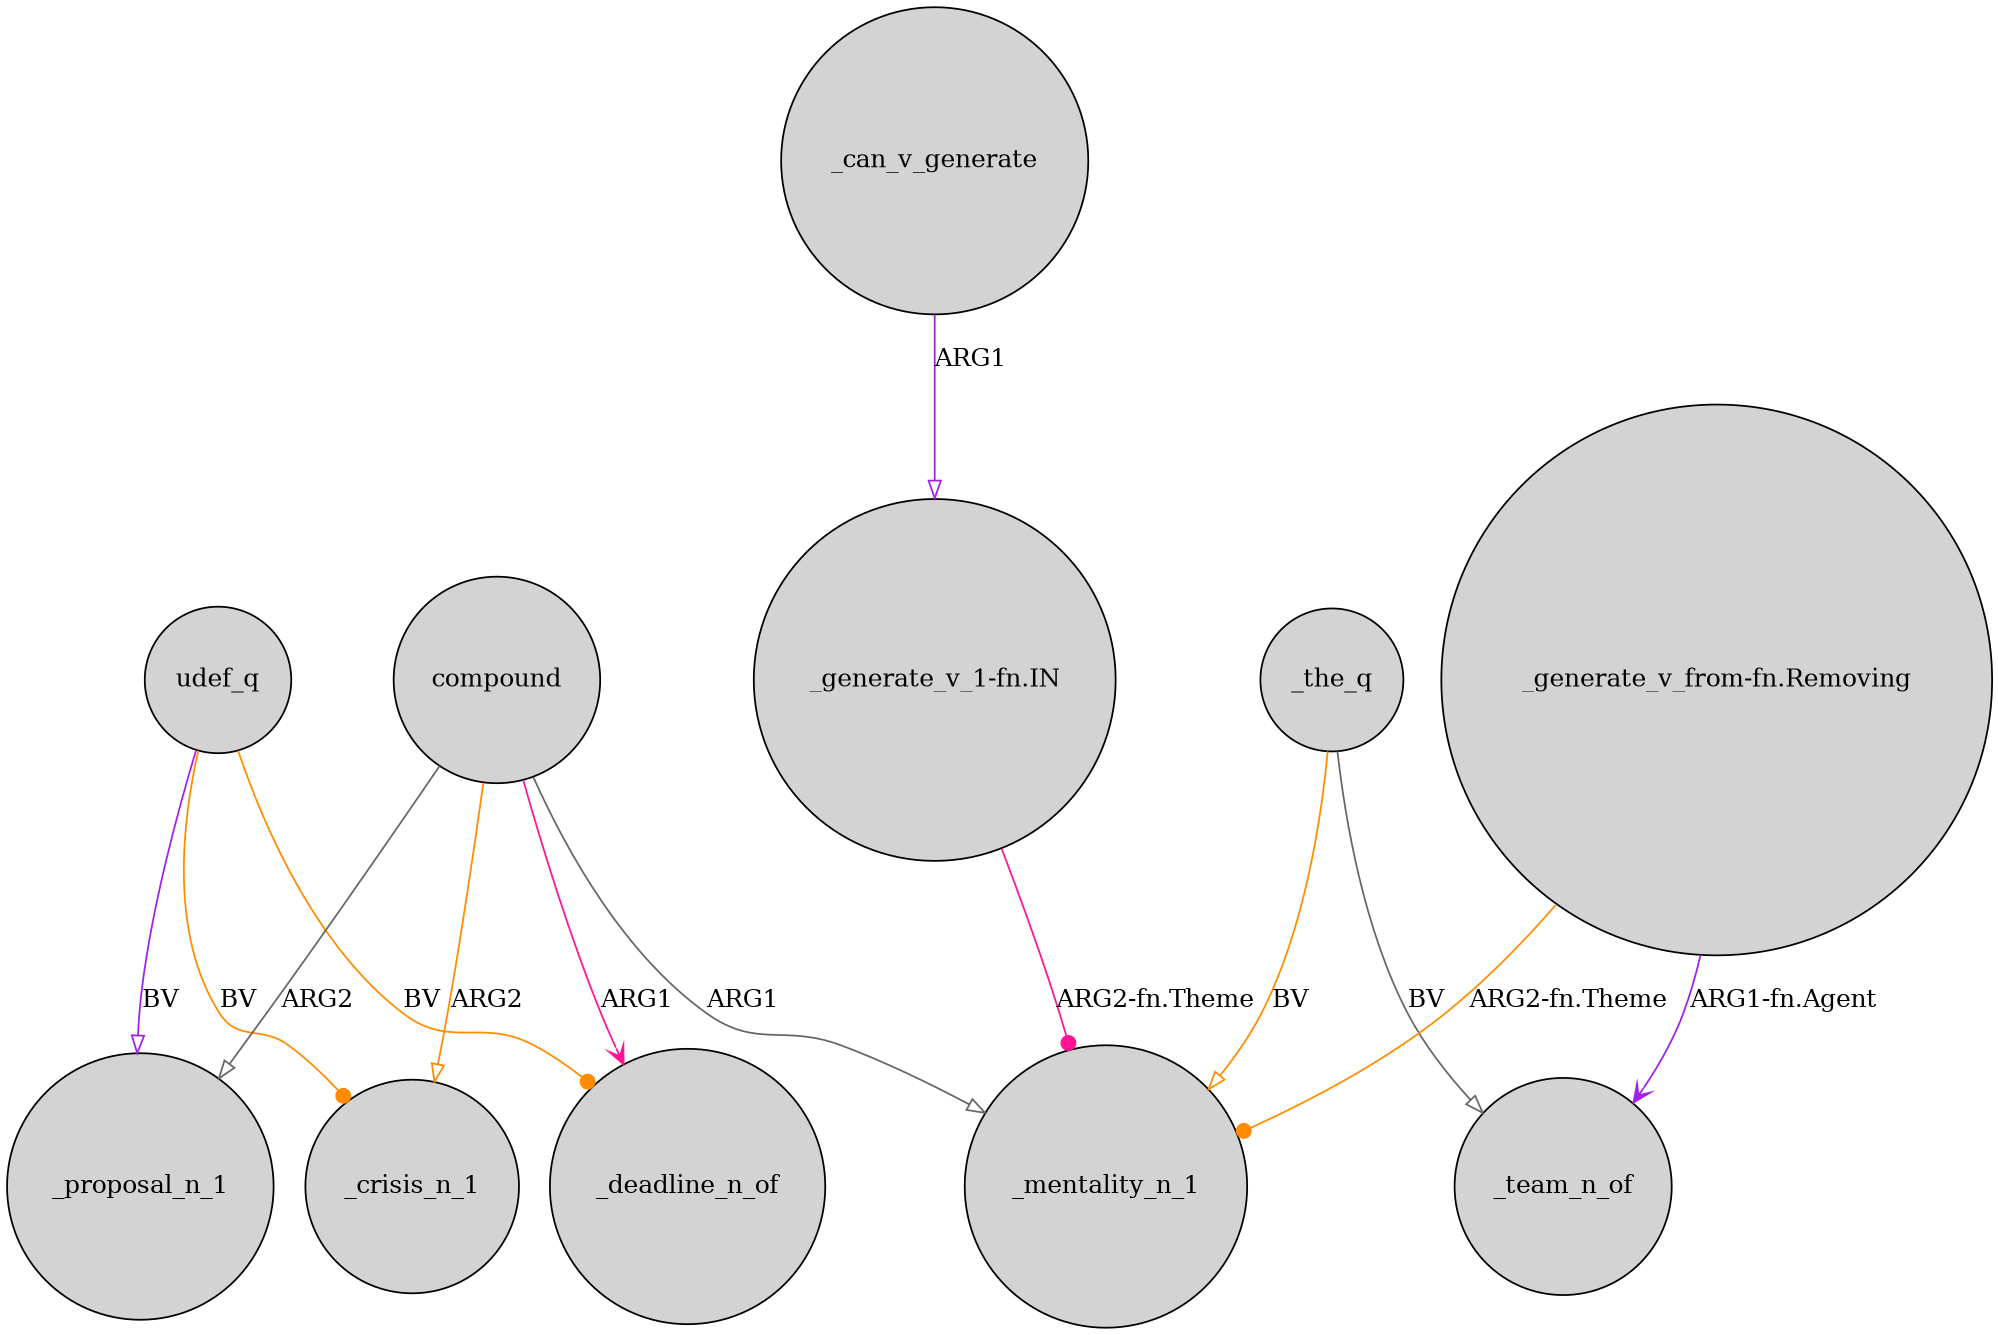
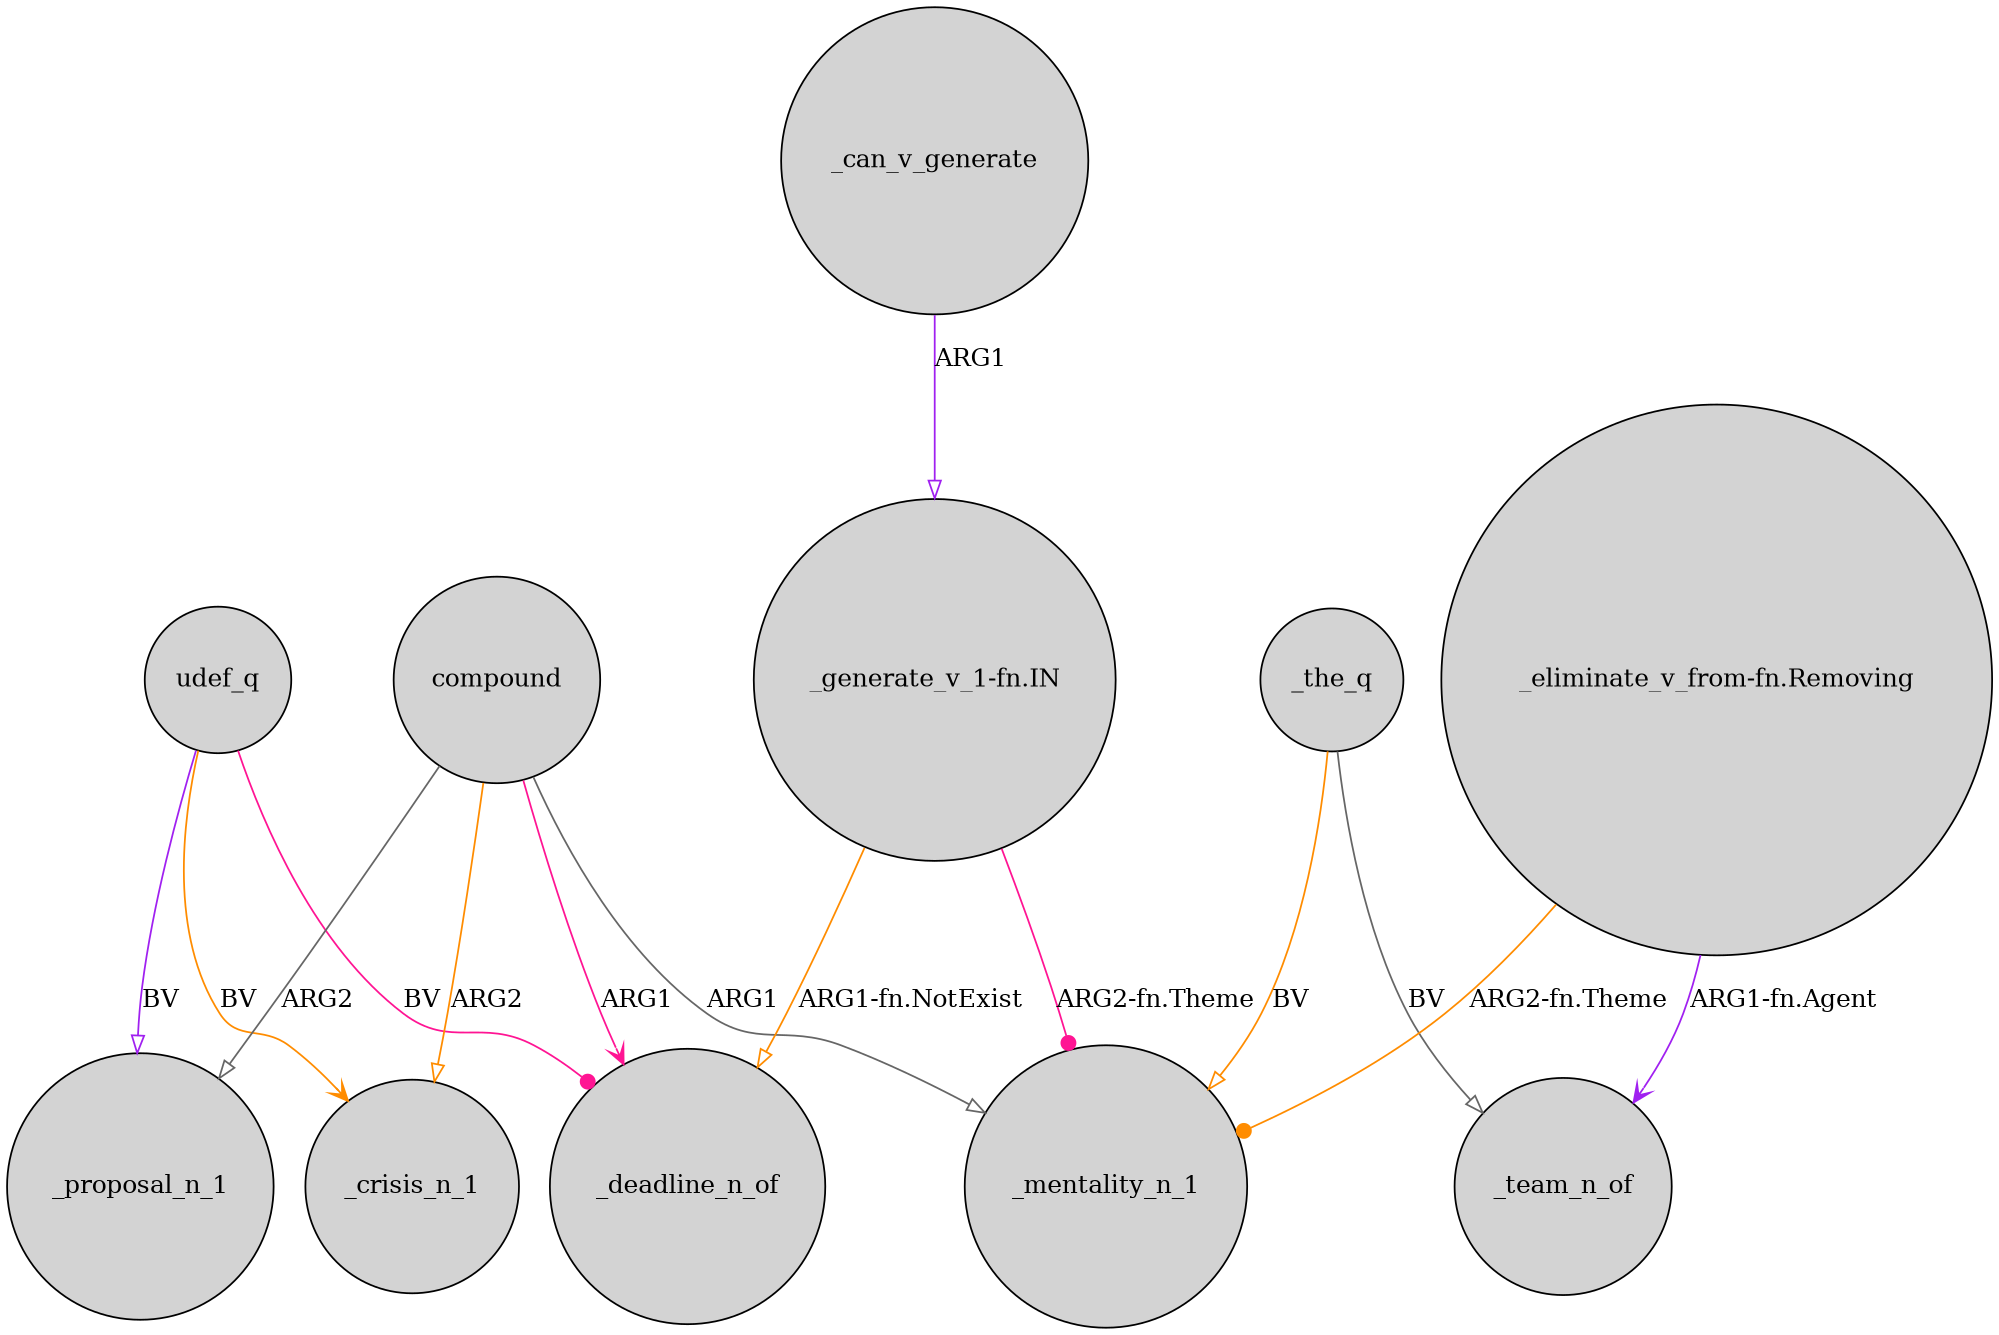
node "_generate_v_from-fn.Removing": label "_generate_v_from-fn.Removing" -> "_eliminate_v_from-fn.Removing"
edge "_generate_v_1-fn.IN" -> "_deadline_n_of": added, label "ARG1-fn.NotExist"
edge "udef_q" -> "_crisis_n_1": arrowhead dot -> vee
edge "udef_q" -> "_deadline_n_of": color darkorange -> deeppink
